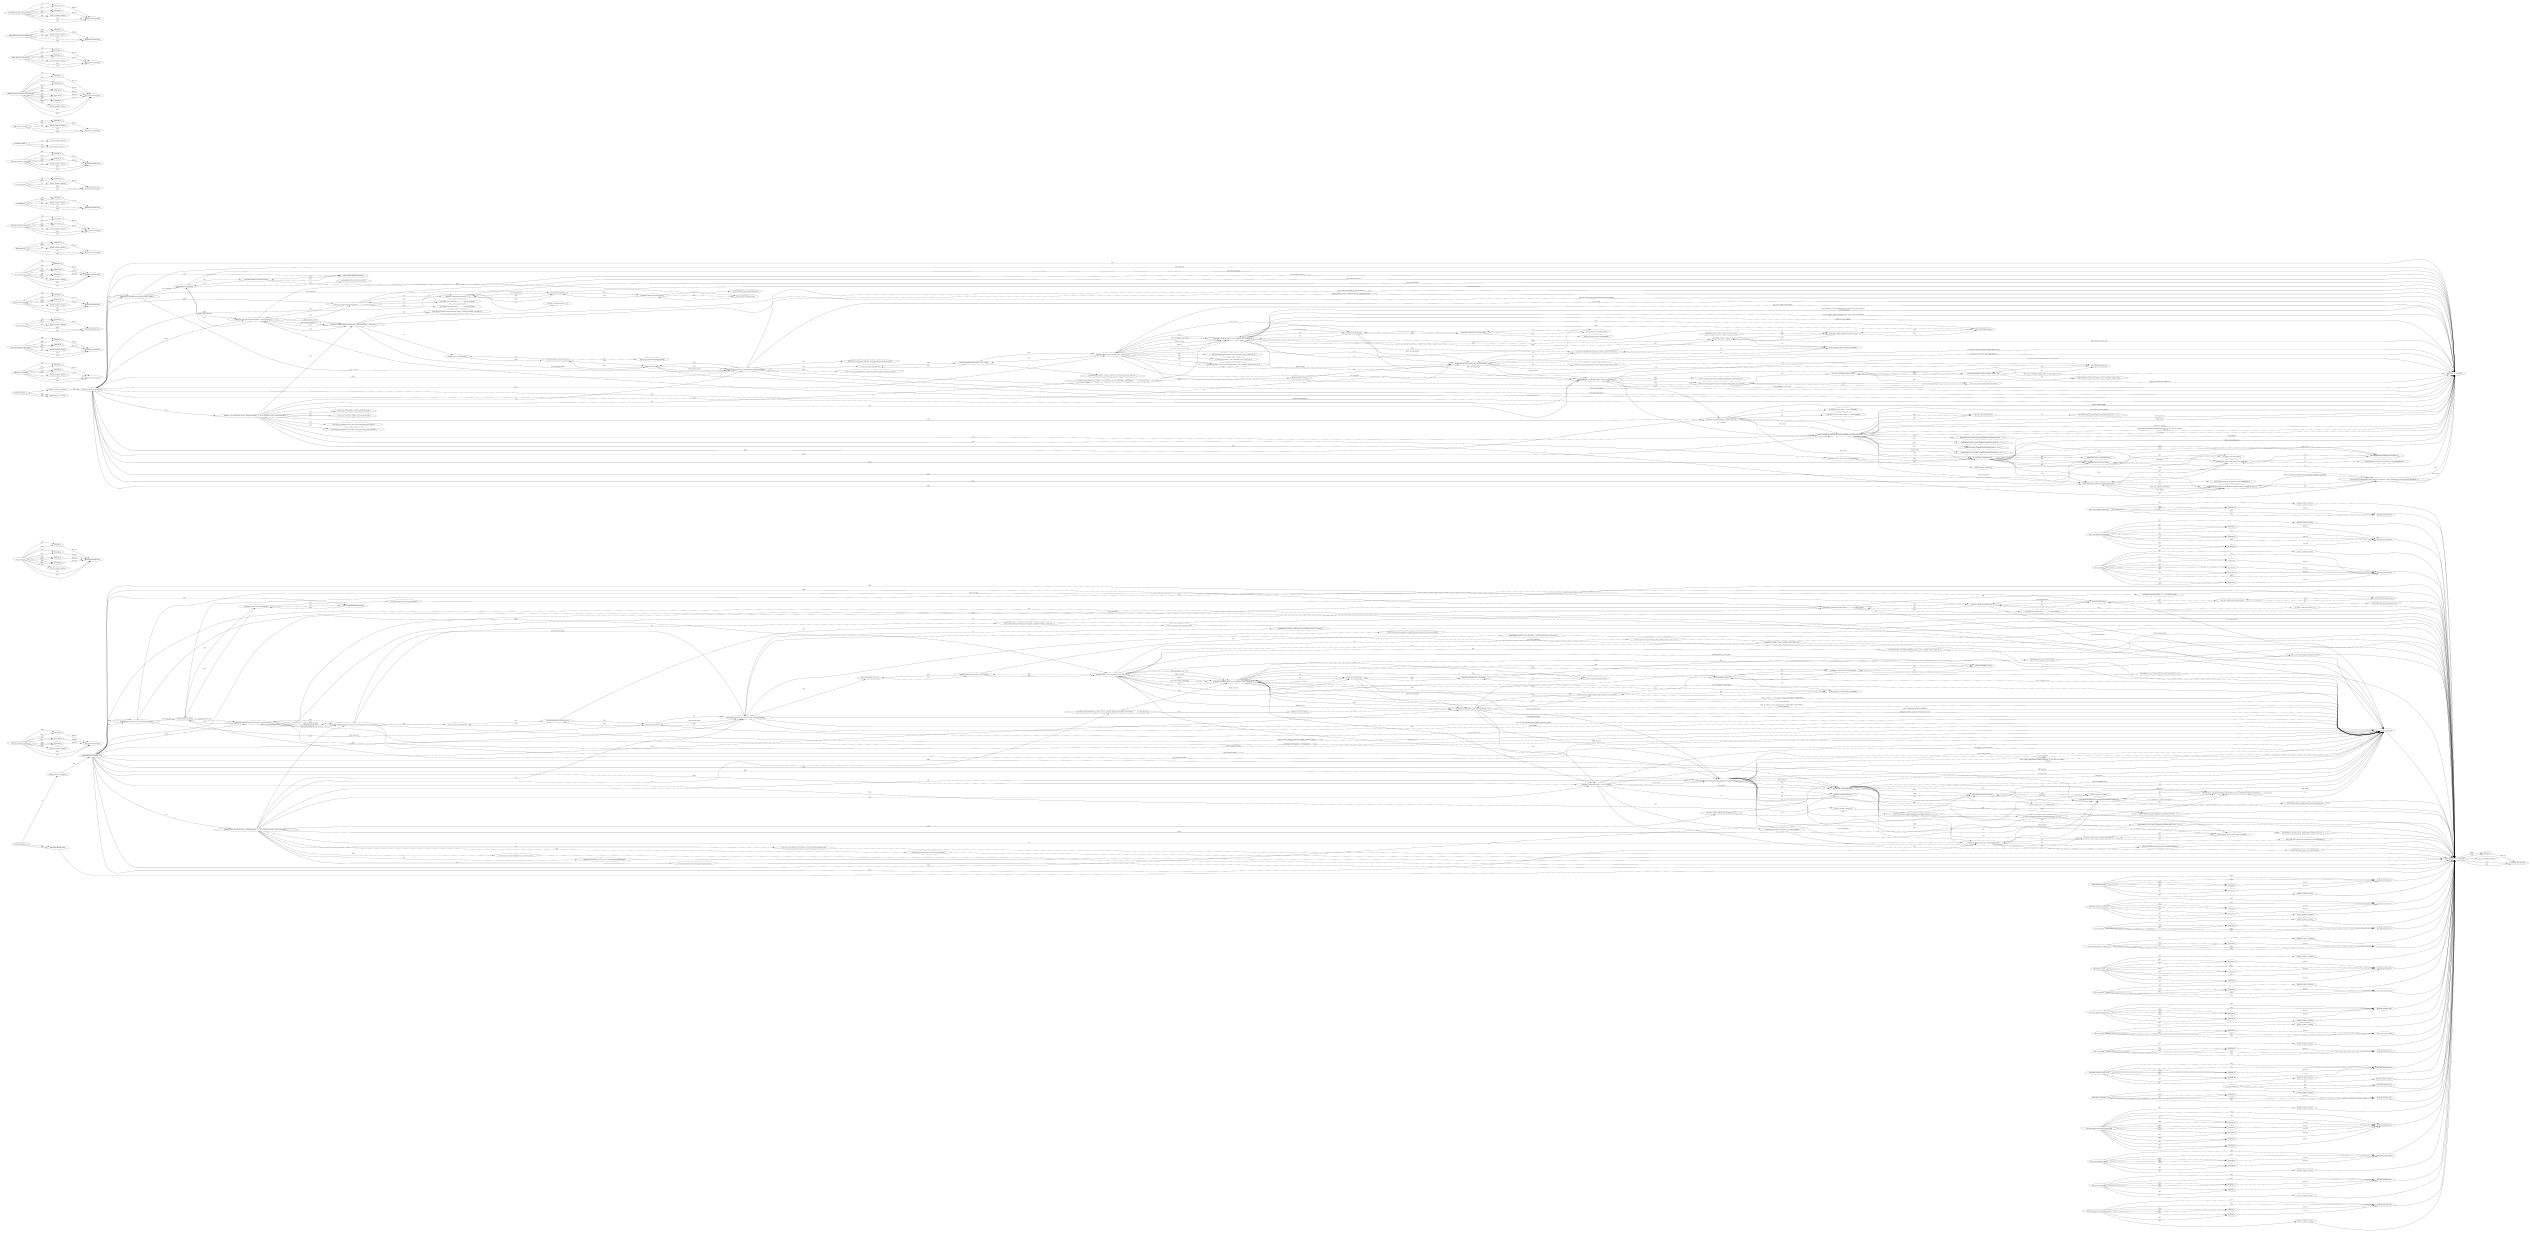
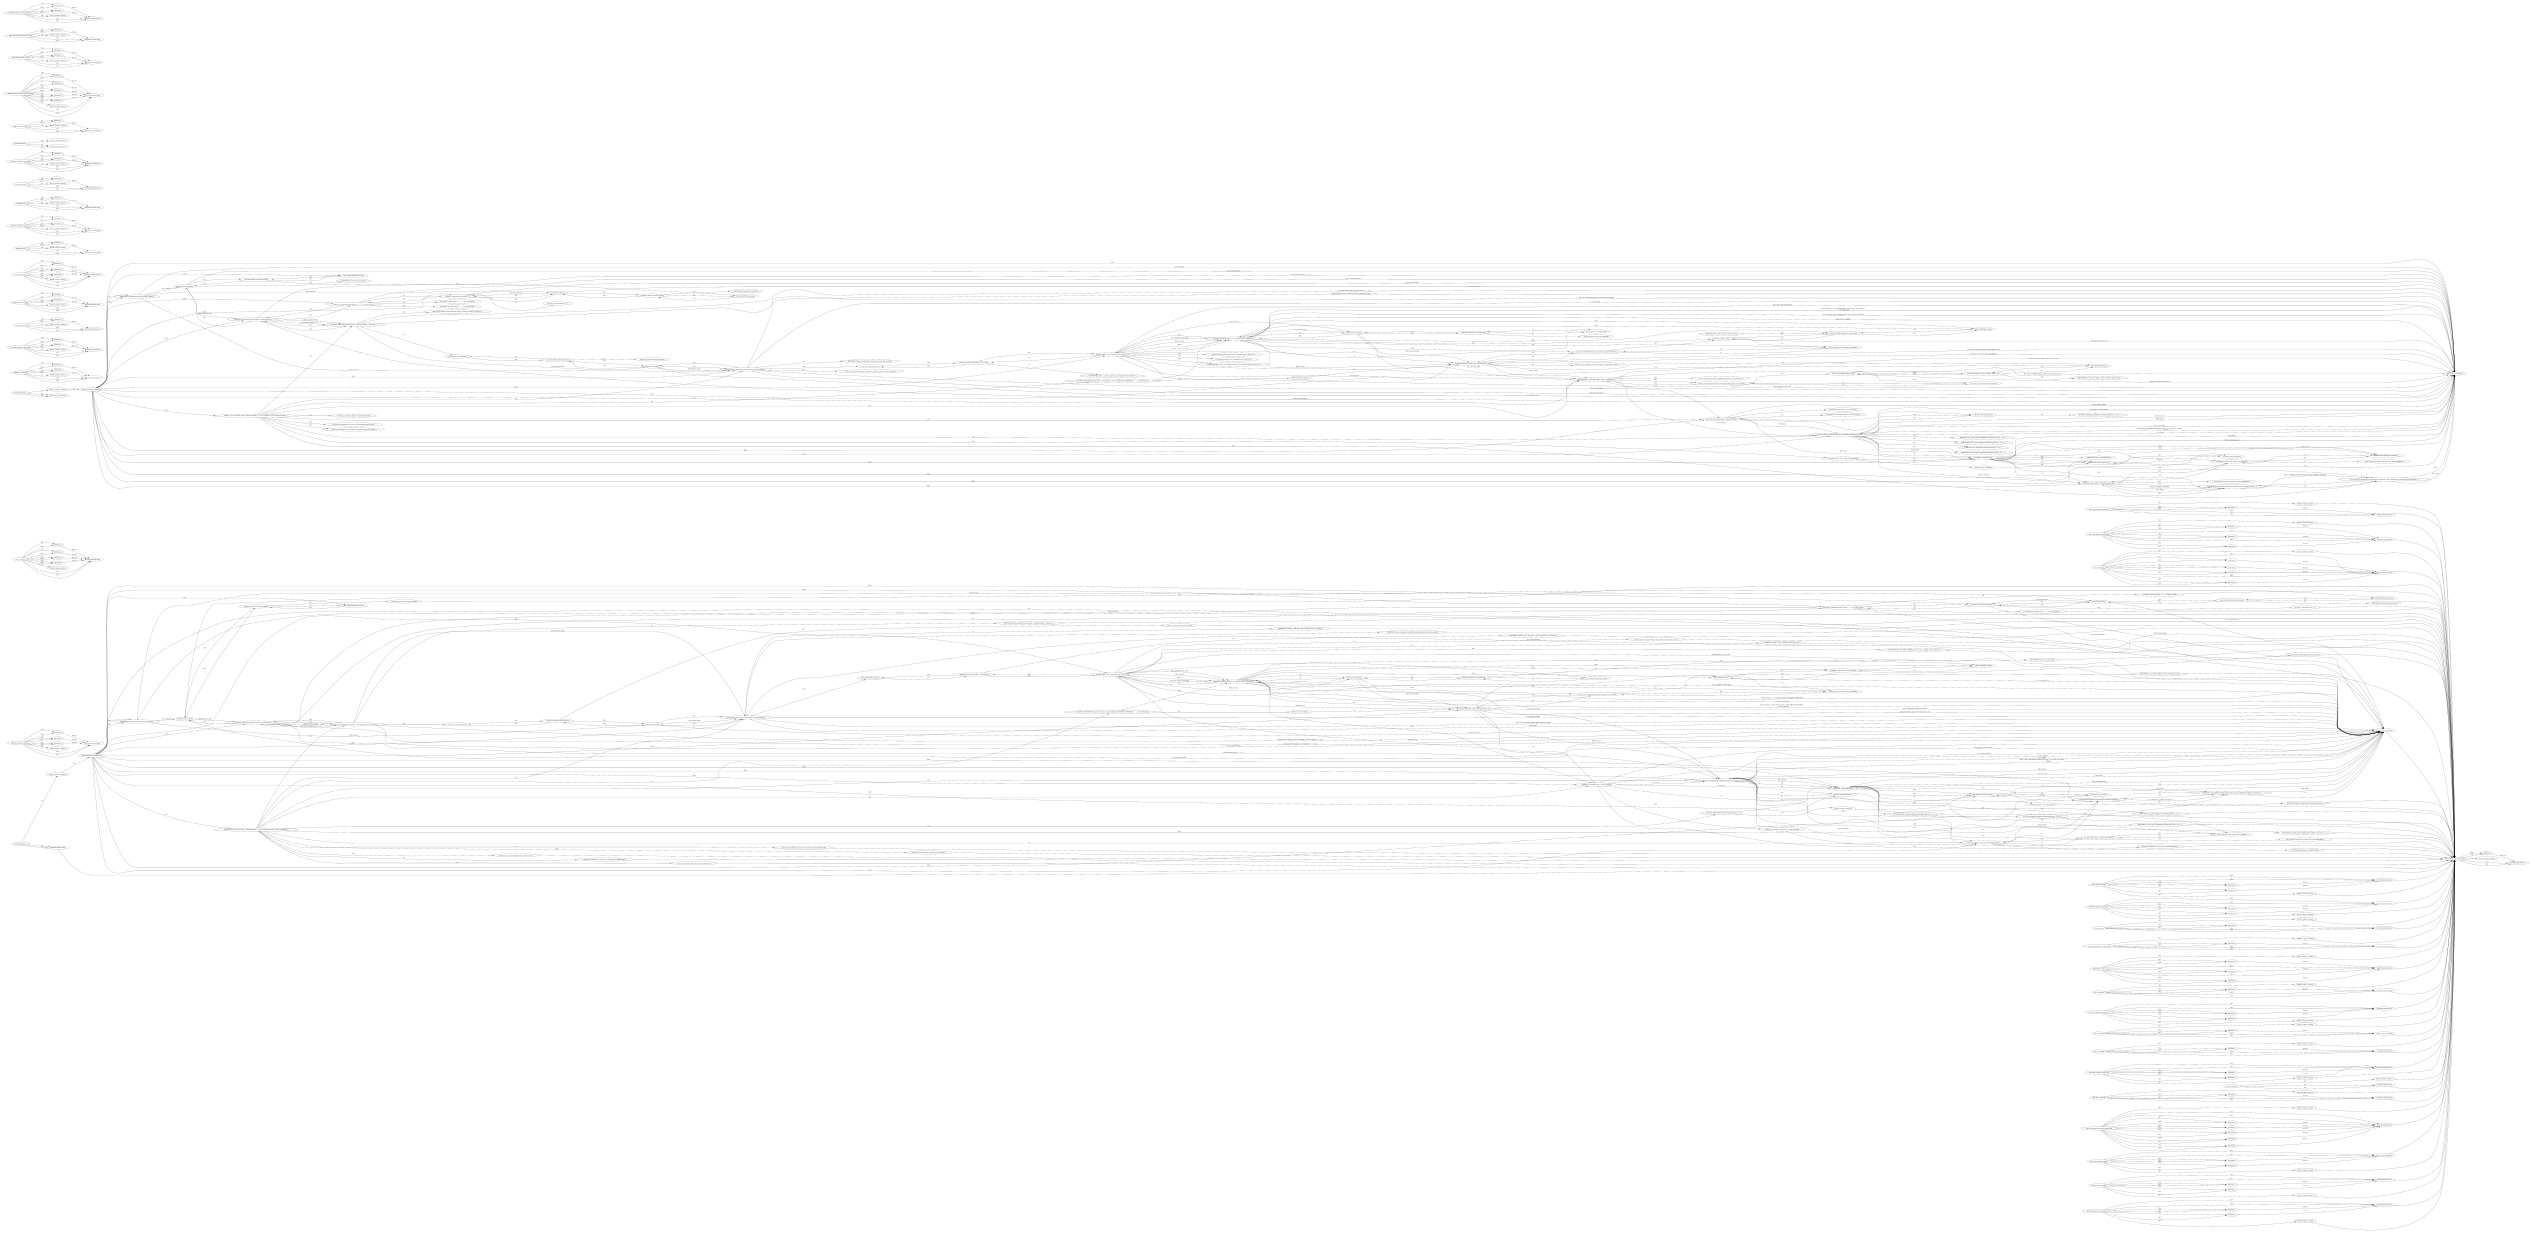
node "<(LOCAL,std.string skeleton: std.string)<SUB>15</SUB>>": removed
